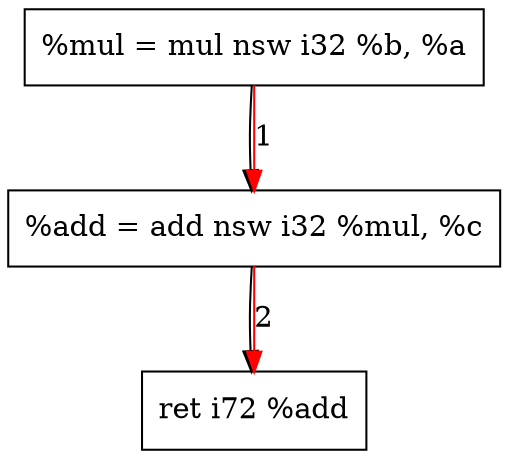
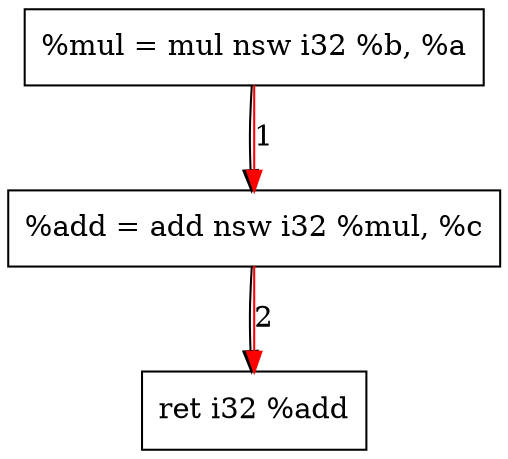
node "ret i72 %add": label "ret i72 %add" -> "ret i32 %add"
